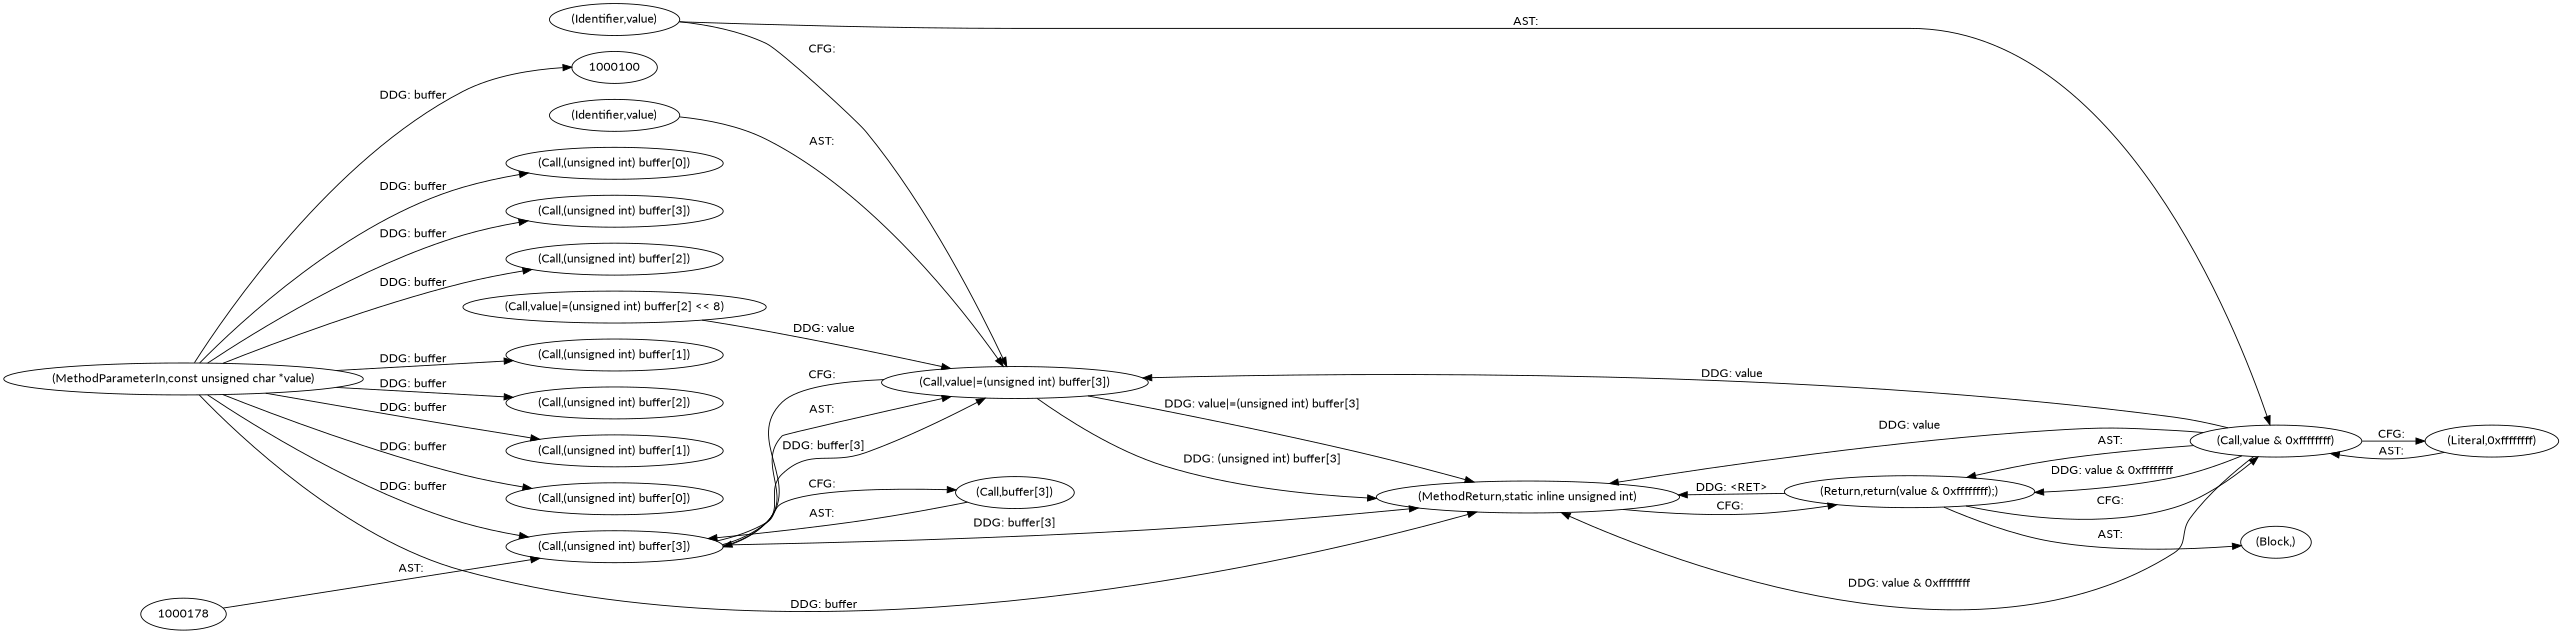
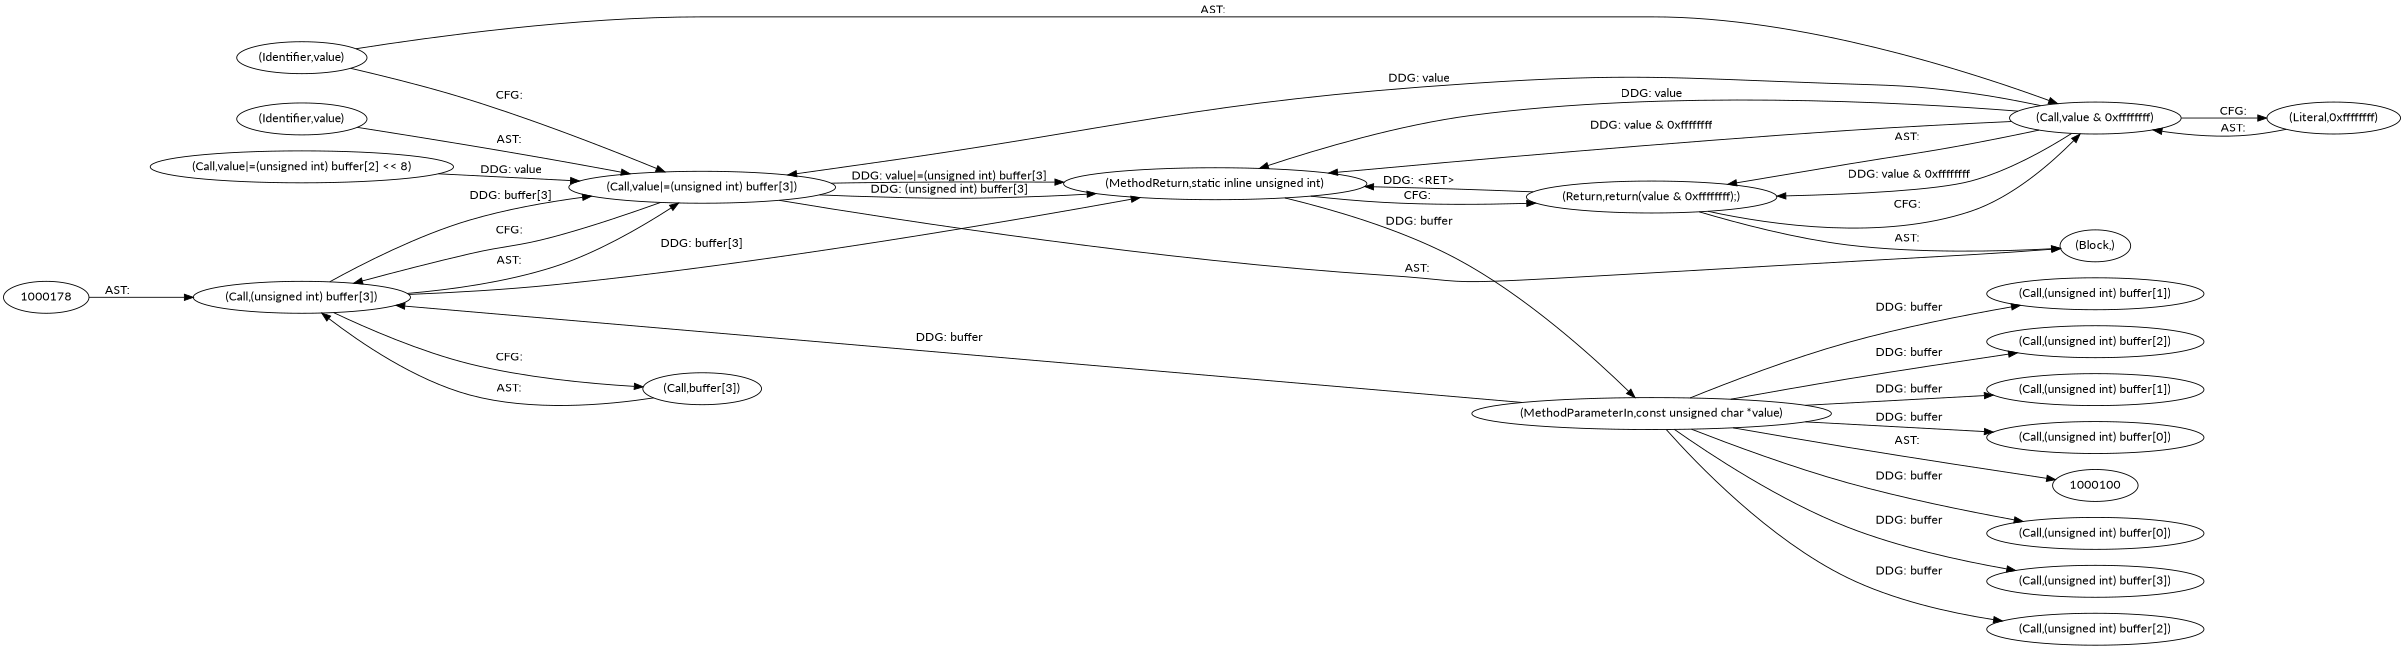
edge "(MethodParameterIn,const unsigned char *value)" -> "1000100": label "DDG: buffer" -> "AST: "
edge "(Call,value|=(unsigned int) buffer[3])" -> "(Block,)": added, label "AST:"
edge "(MethodParameterIn,const unsigned char *value)" -> "(MethodReturn,static inline unsigned int)": reversed
